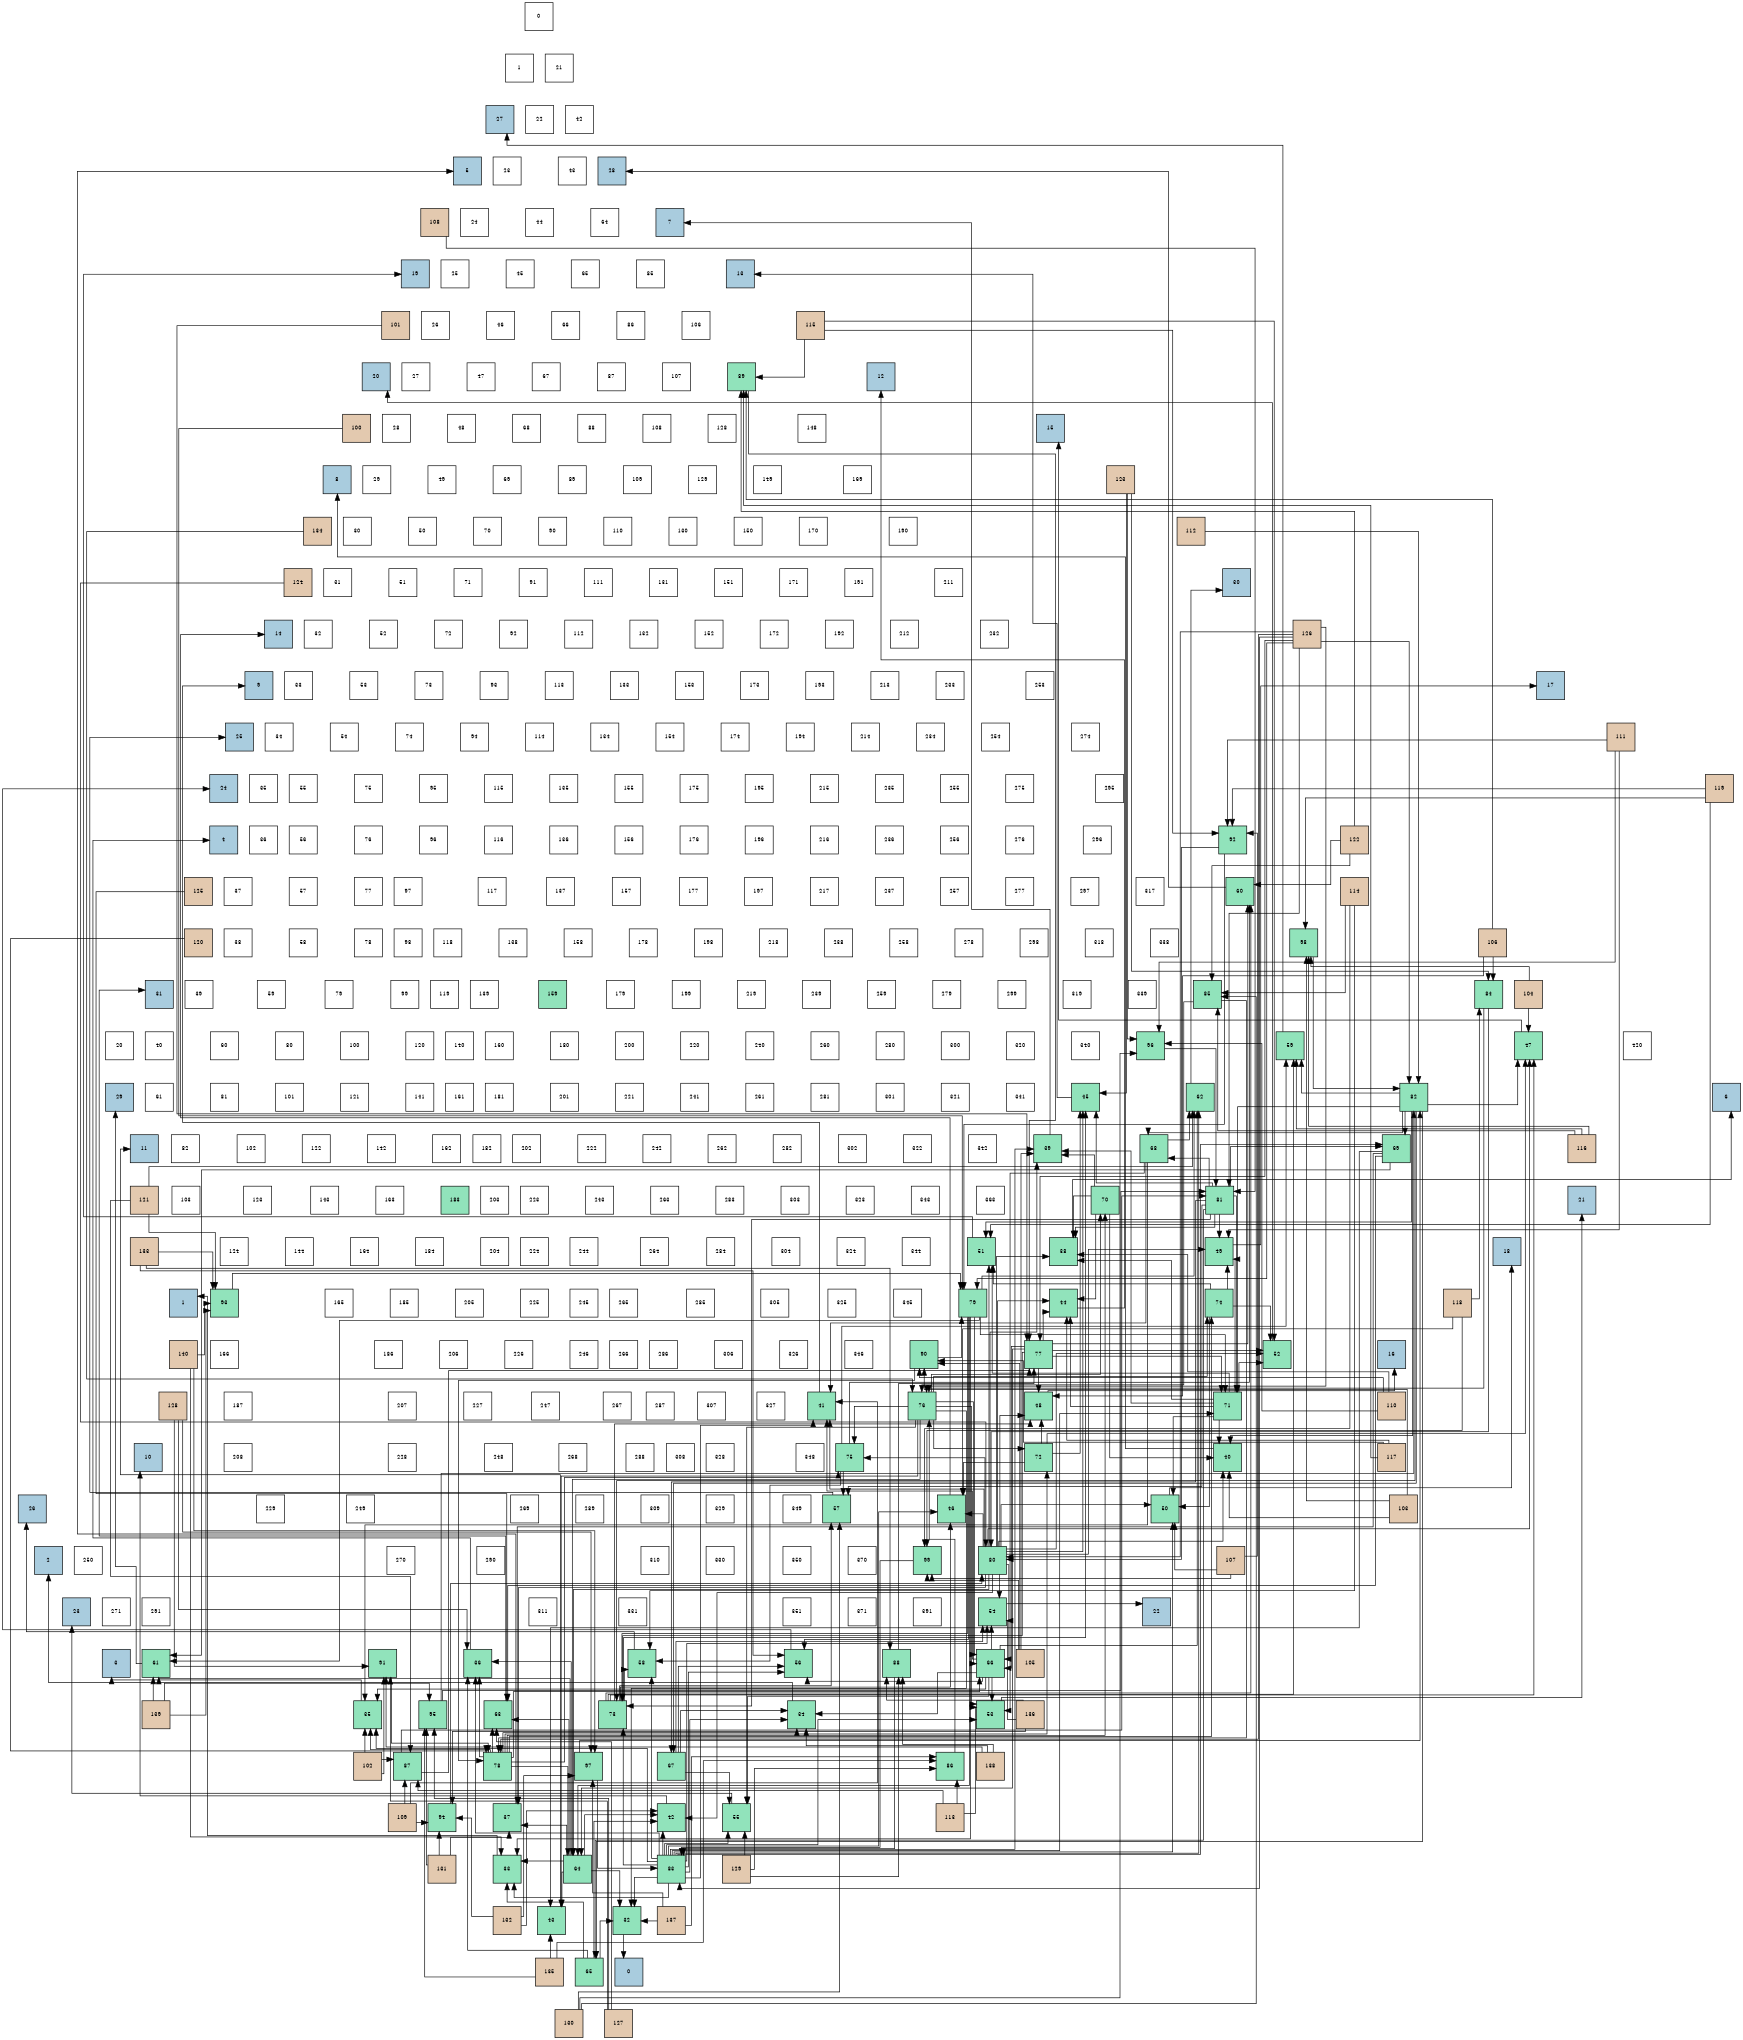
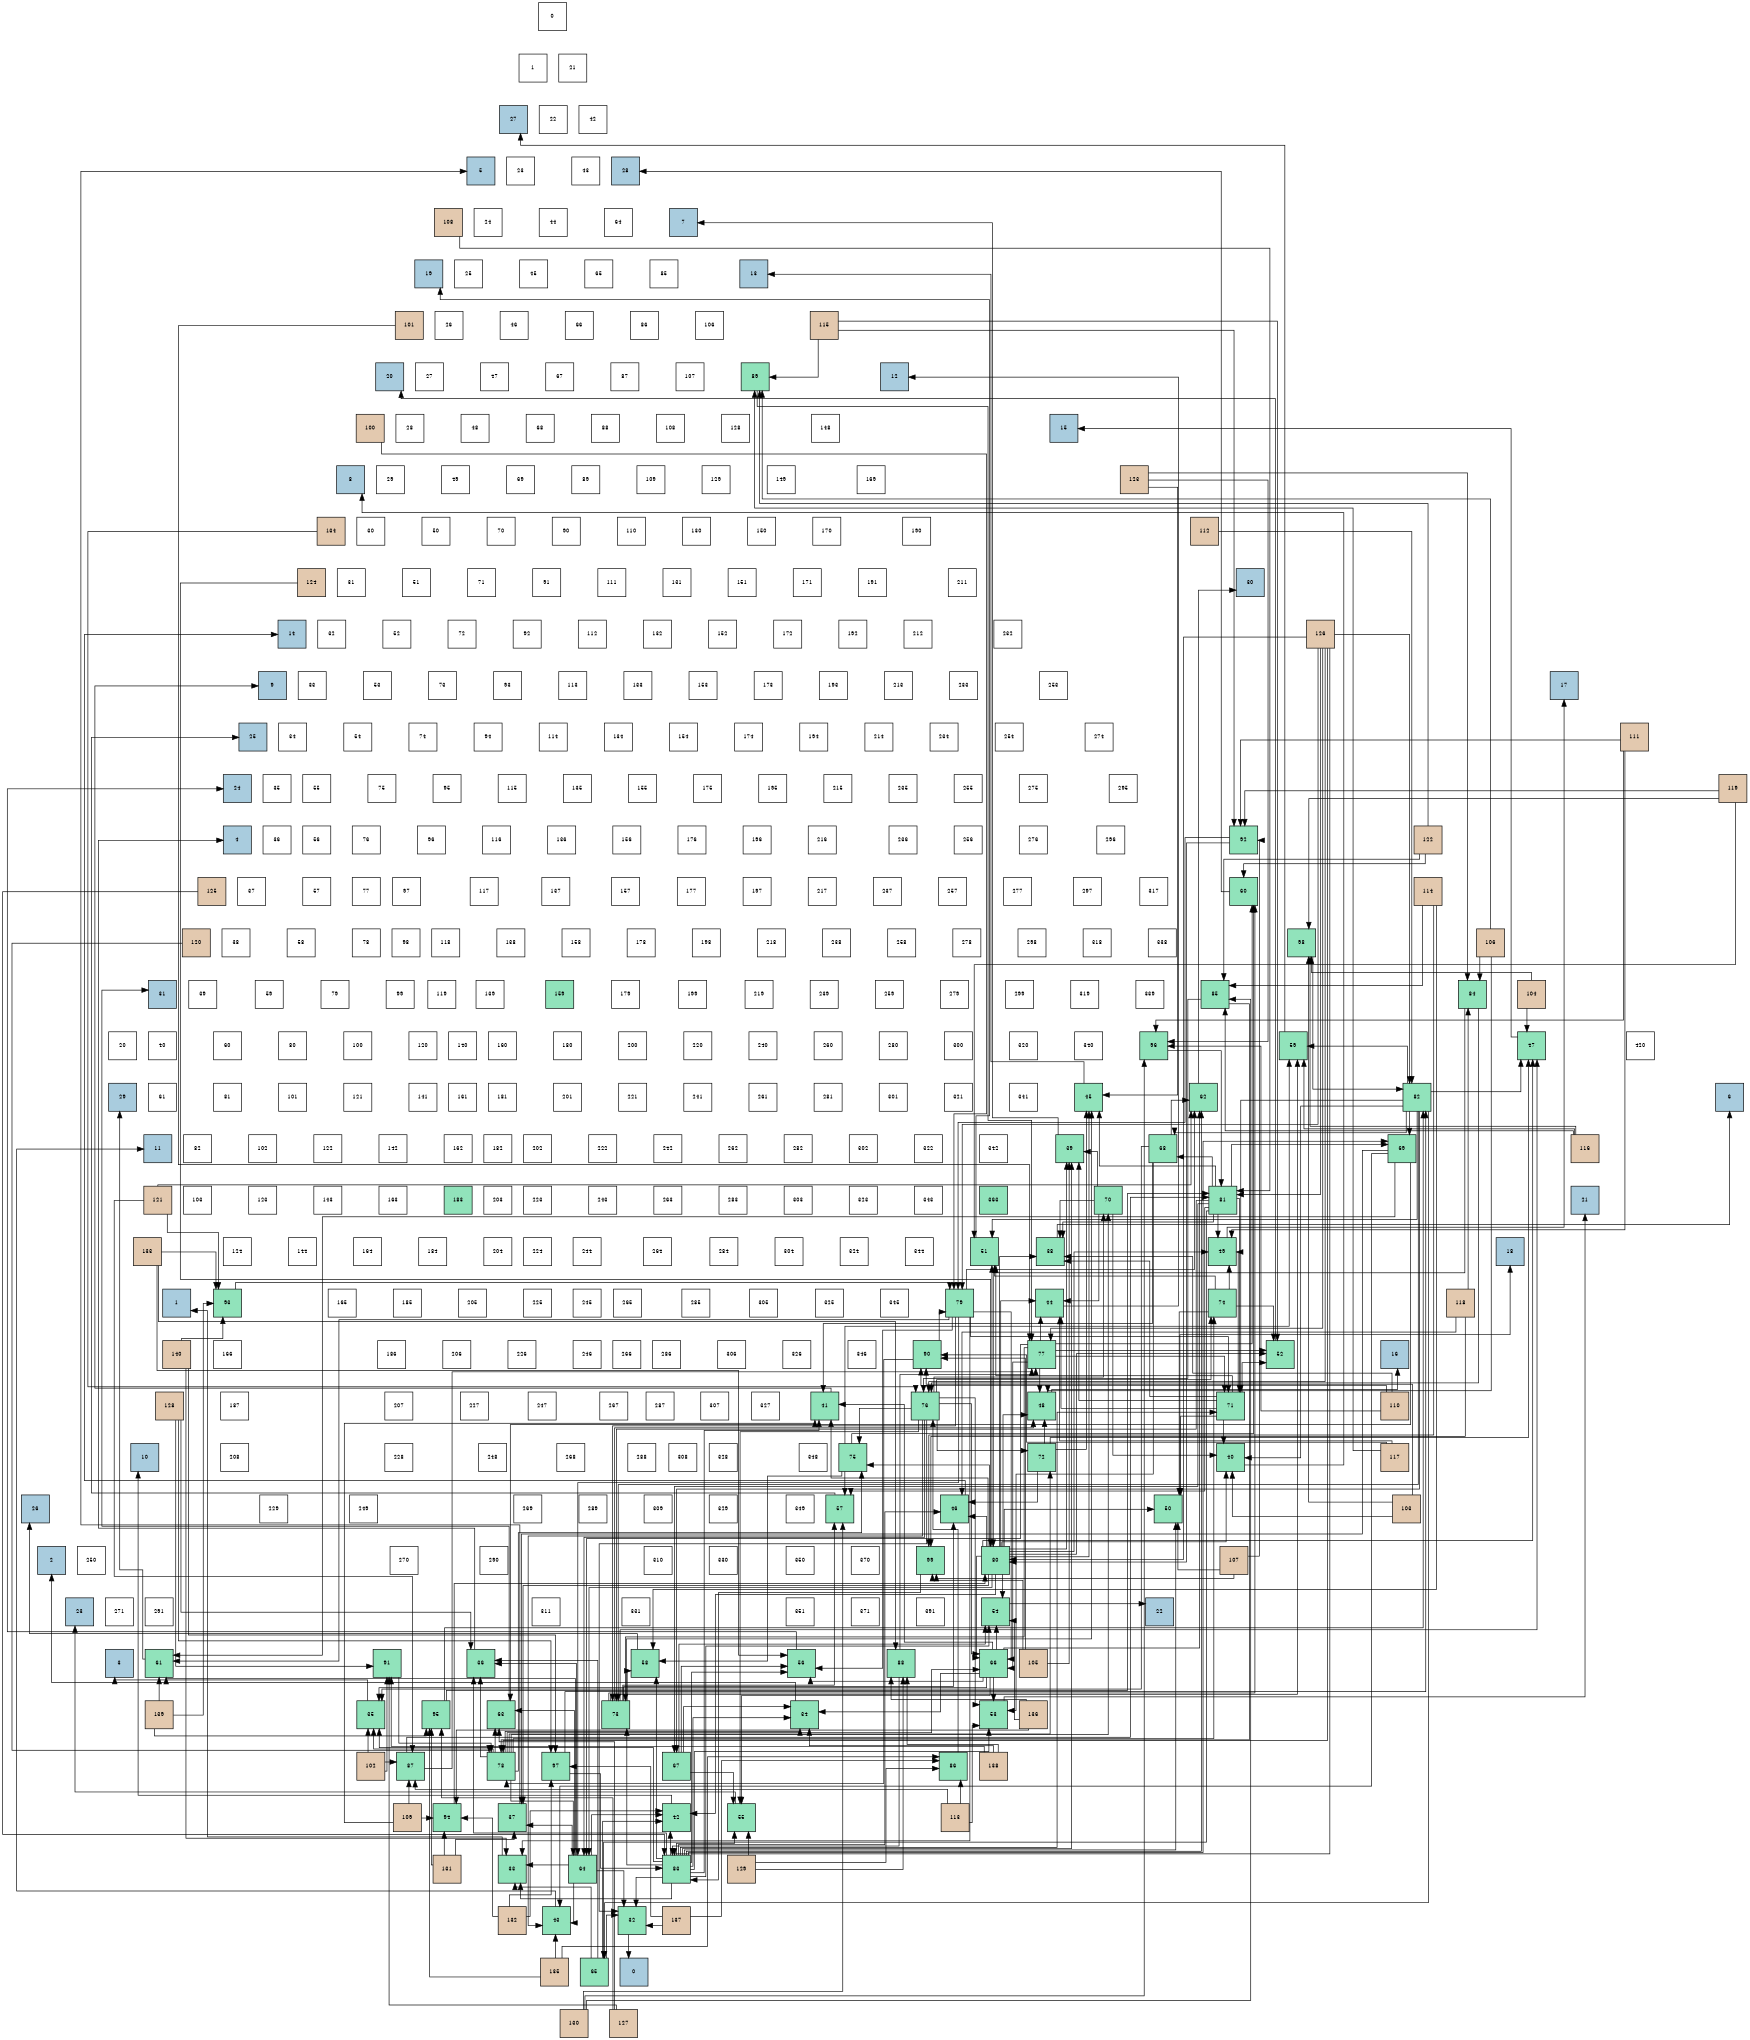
node "363": fillcolor #ffffff -> #91e3bb
edge "125" -> "63": now "125" -> "83"
